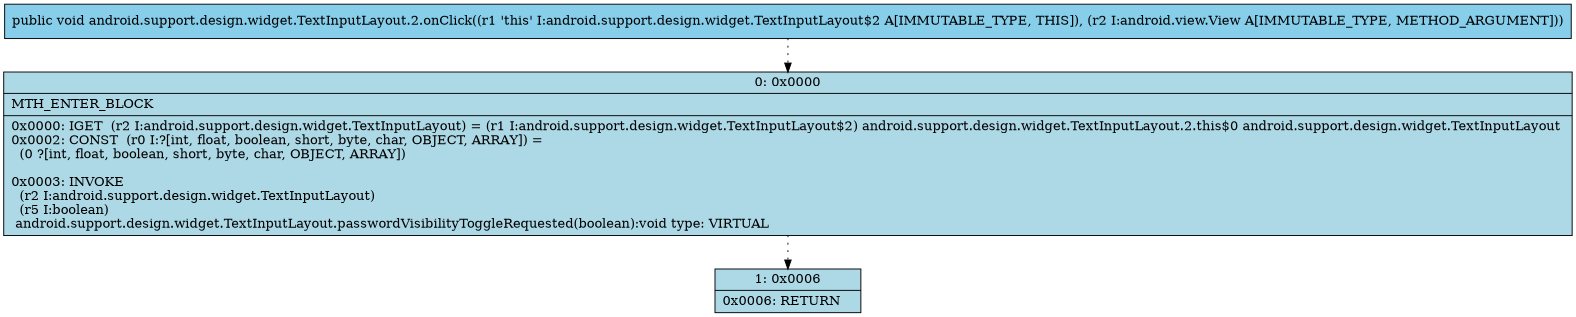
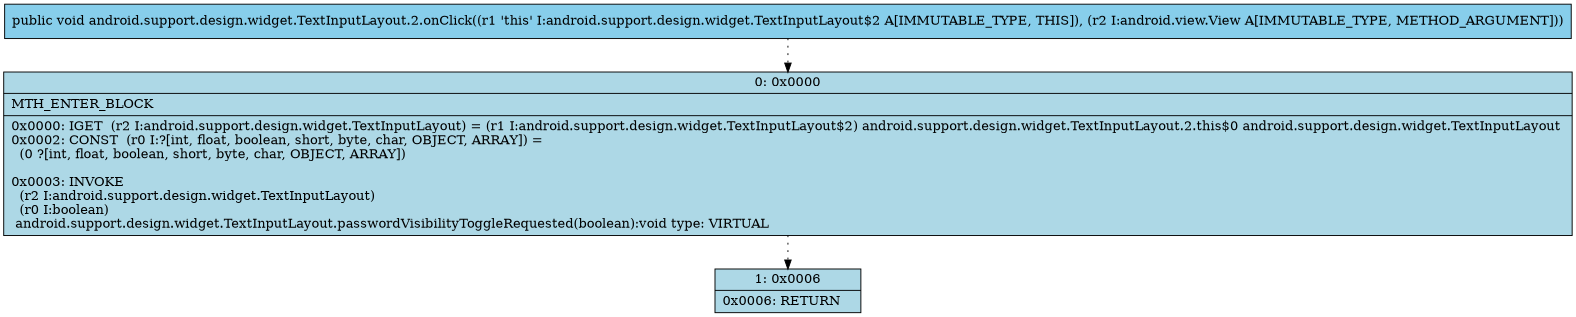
node "0: 0x0000": text "(r5 I:boolean)" -> "(r0 I:boolean)"
